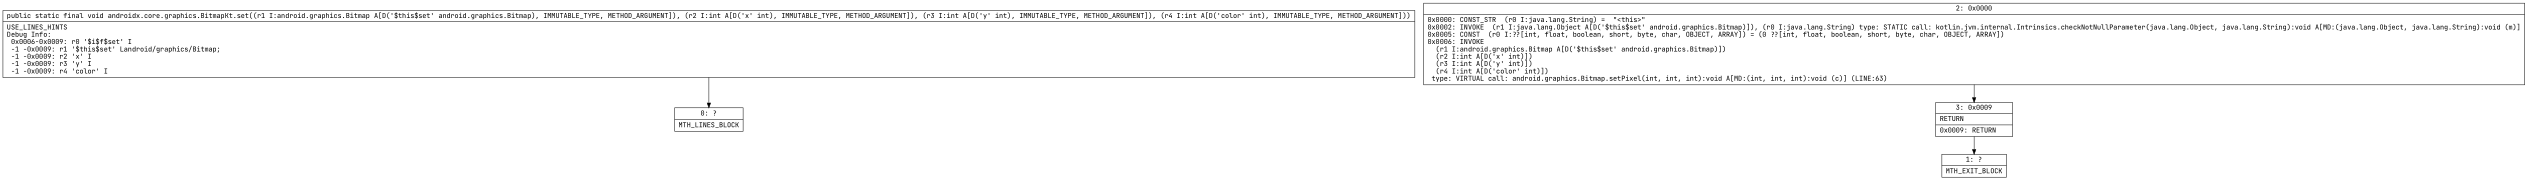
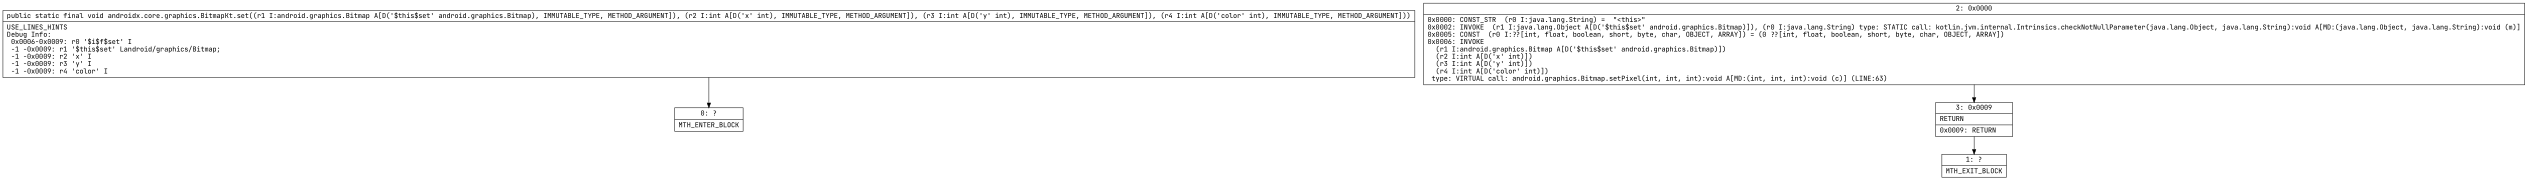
node "0: ?": text "MTH_LINES_BLOCK" -> "MTH_ENTER_BLOCK"
